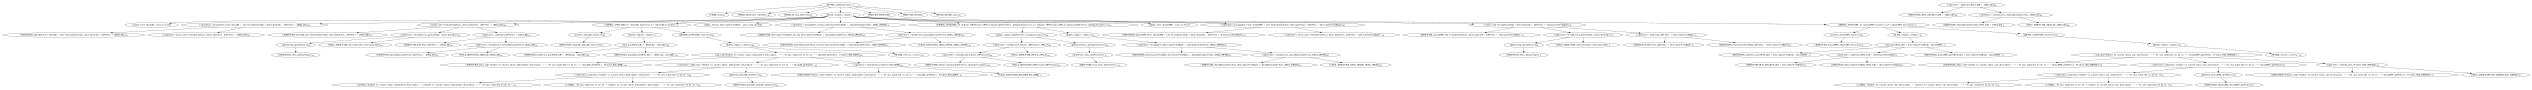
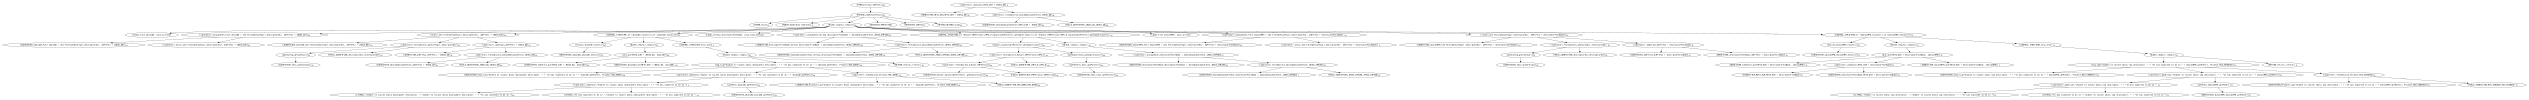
edge "(METHOD,addVendorFiles)" -> "(PARAM,String ddPrefix)": reversed
